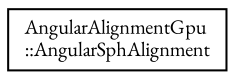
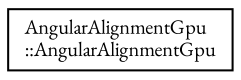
node "AngularAlignmentGpu ::AngularSphAlignment": label "AngularAlignmentGpu ::AngularSphAlignment" -> "AngularAlignmentGpu ::AngularAlignmentGpu"
